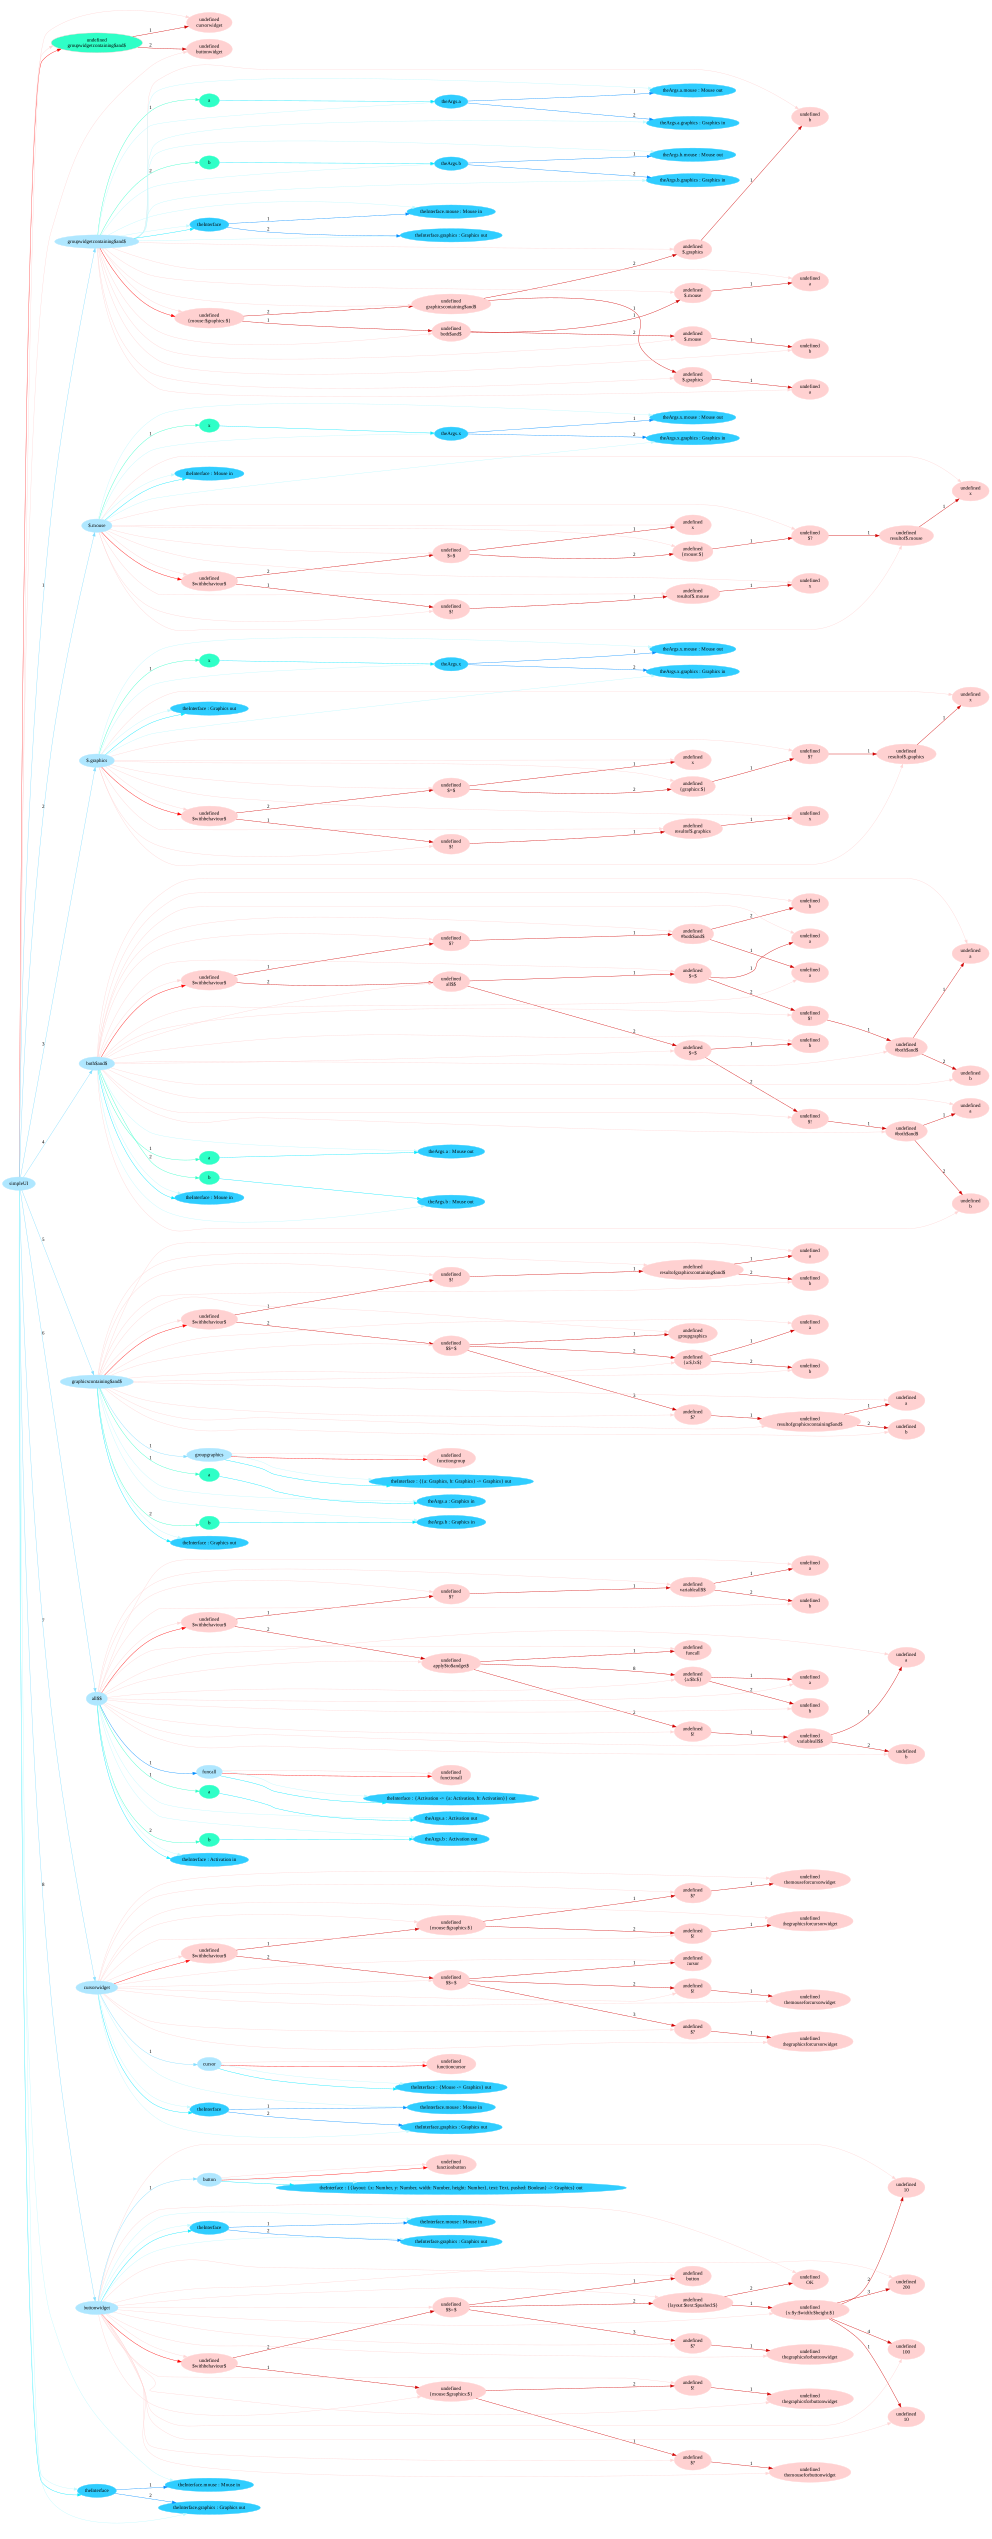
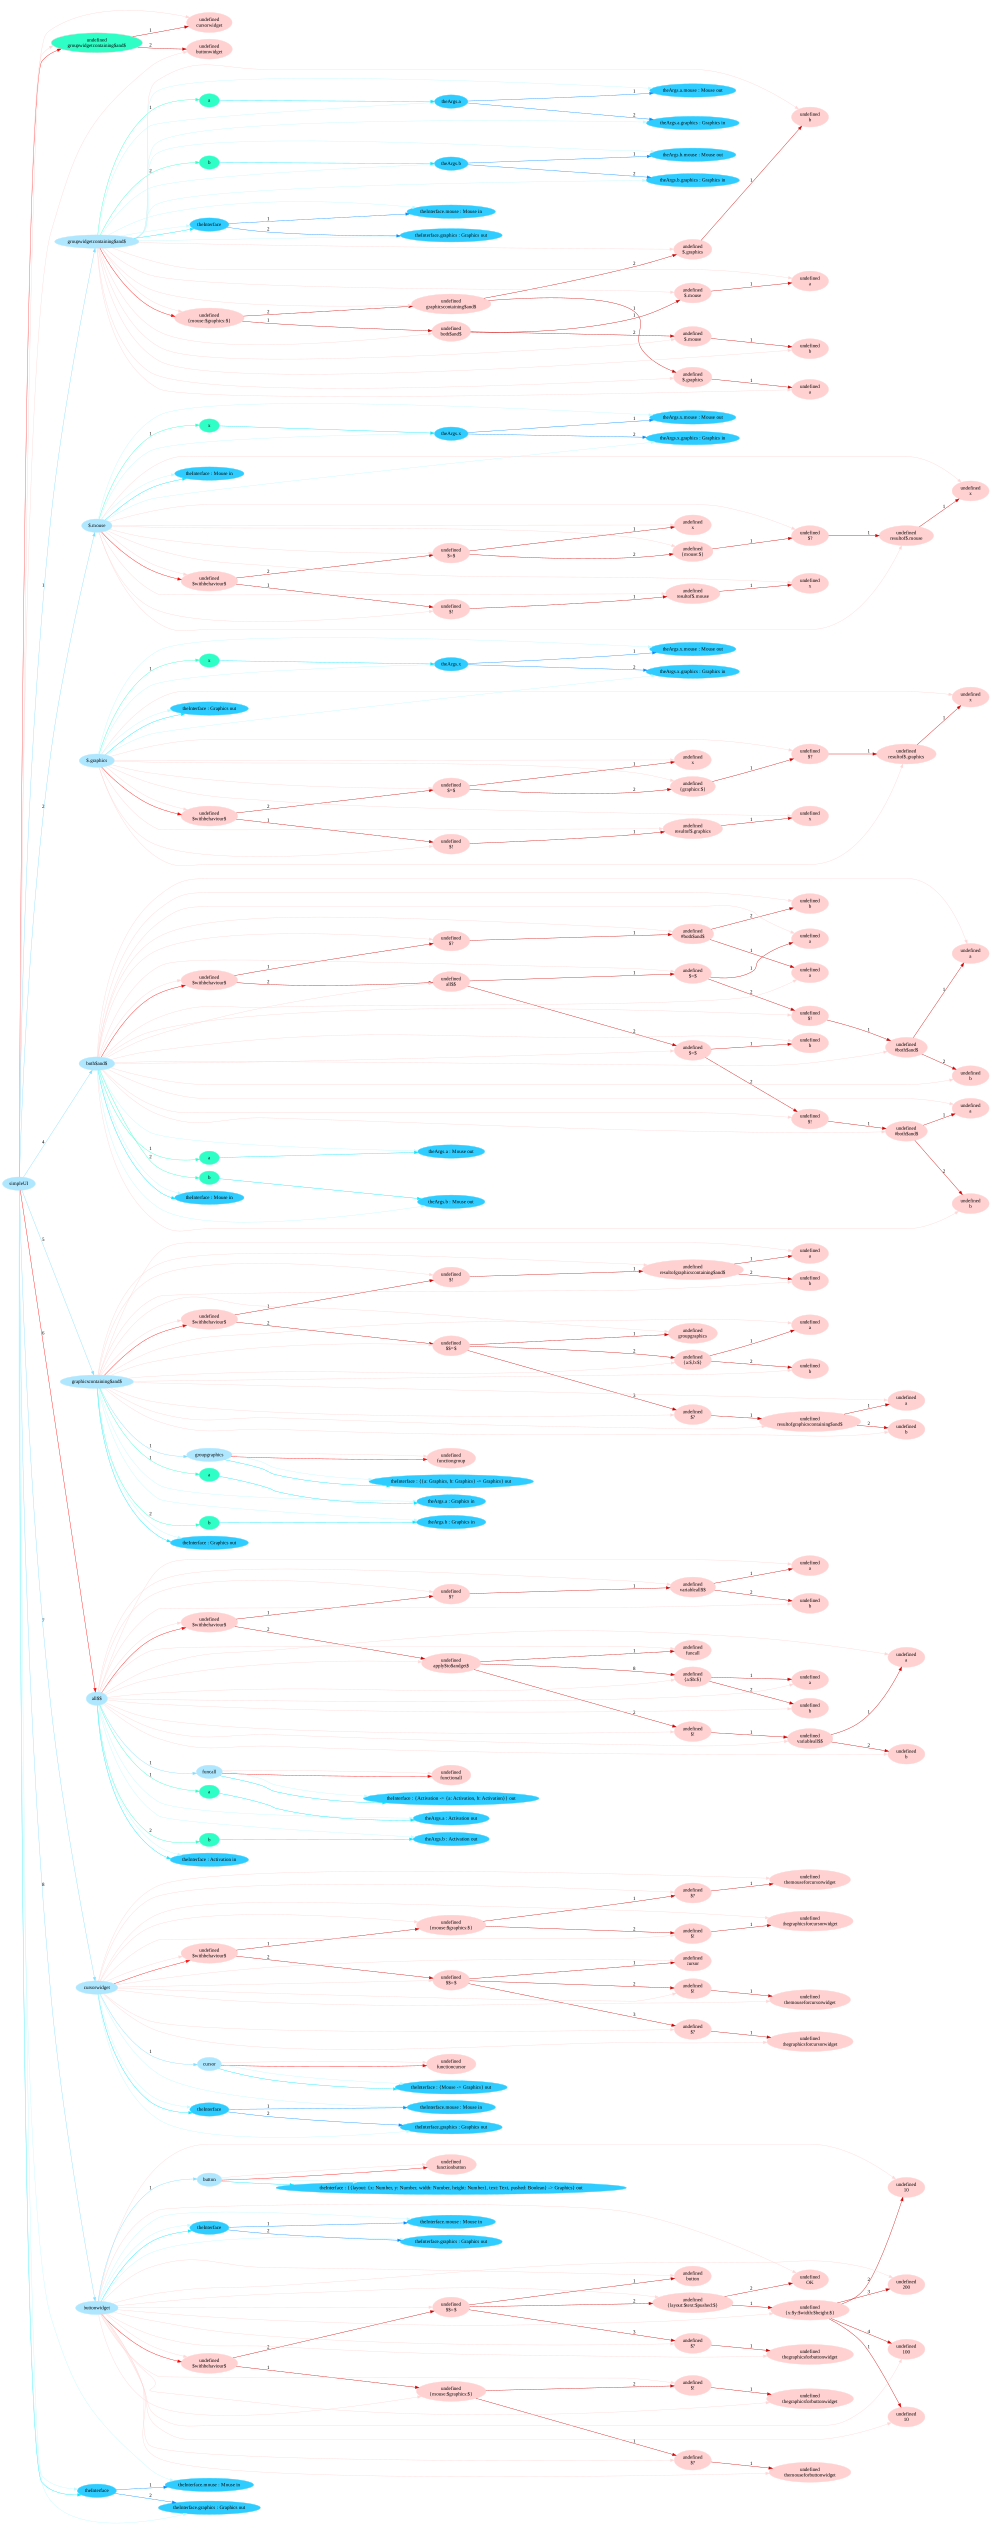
edge "simpleUI" -> "$.graphics": removed, label "3"
edge "simpleUI" -> "all$$": color #81ddff -> #ff0000
edge "all$$" -> "funcall": color #008cff -> #81ddff
